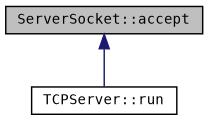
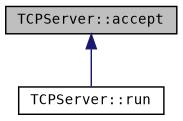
node "ServerSocket::accept": label "ServerSocket::accept" -> "TCPServer::accept"
